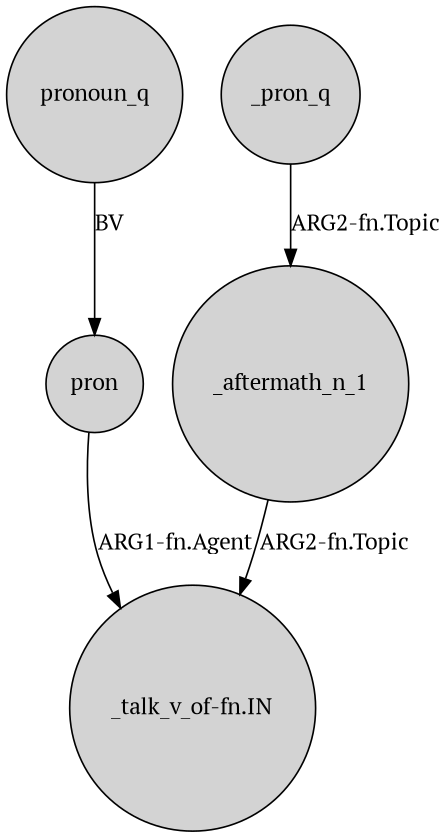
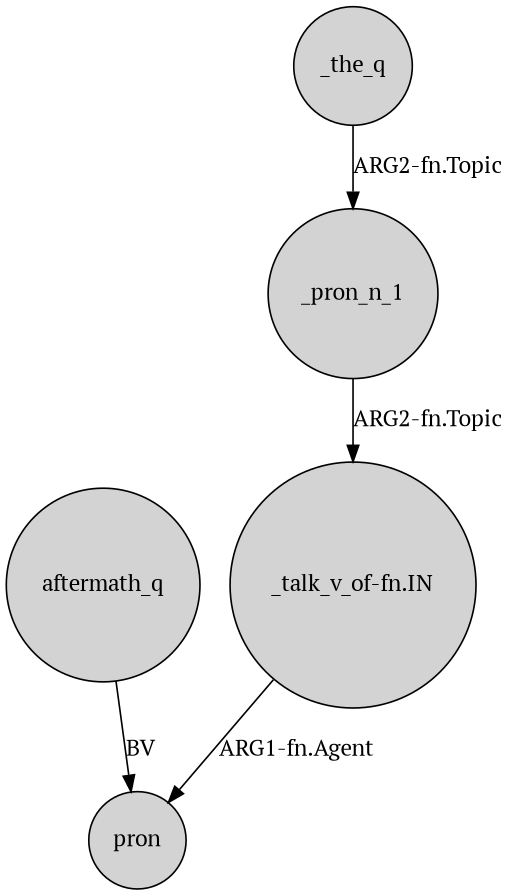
node "pronoun_q": label "pronoun_q" -> "aftermath_q"
node "_pron_q": label "_pron_q" -> "_the_q"
node "_aftermath_n_1": label "_aftermath_n_1" -> "_pron_n_1"
edge "pron" -> "_talk_v_of-fn.IN": reversed
